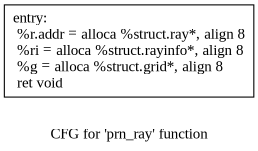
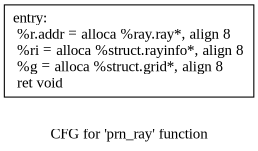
node "entry:": text "%r.addr = alloca %struct.ray*, align 8" -> "%r.addr = alloca %ray.ray*, align 8"
